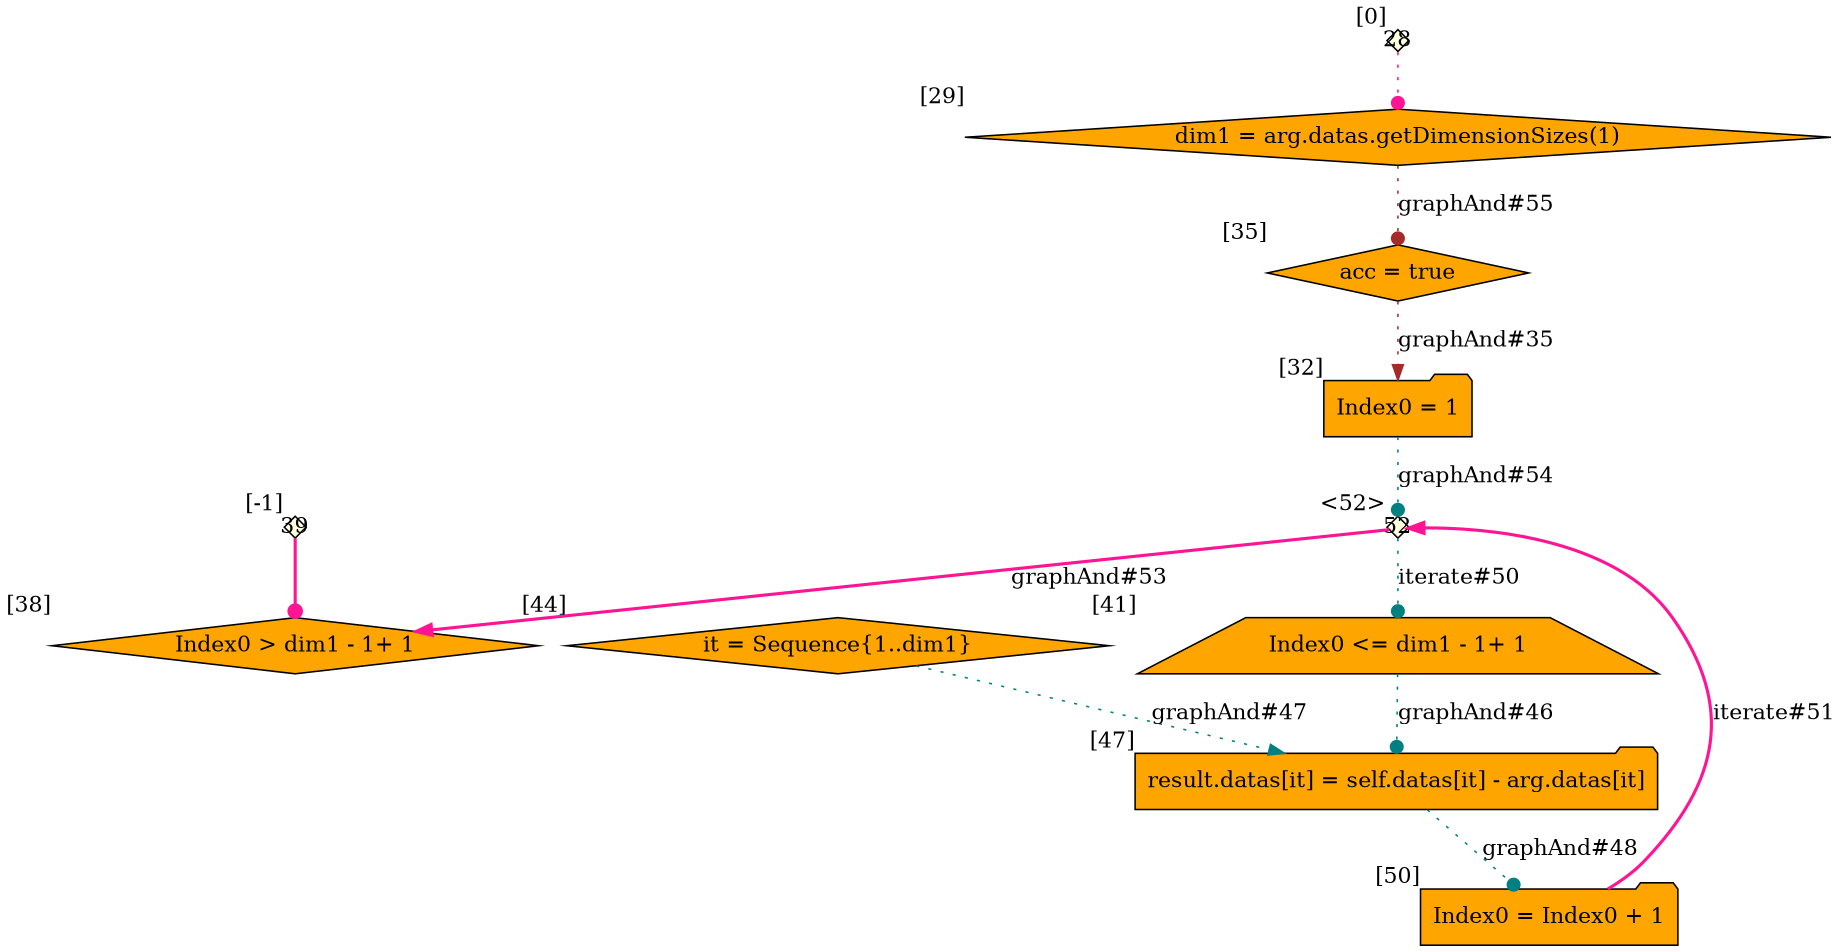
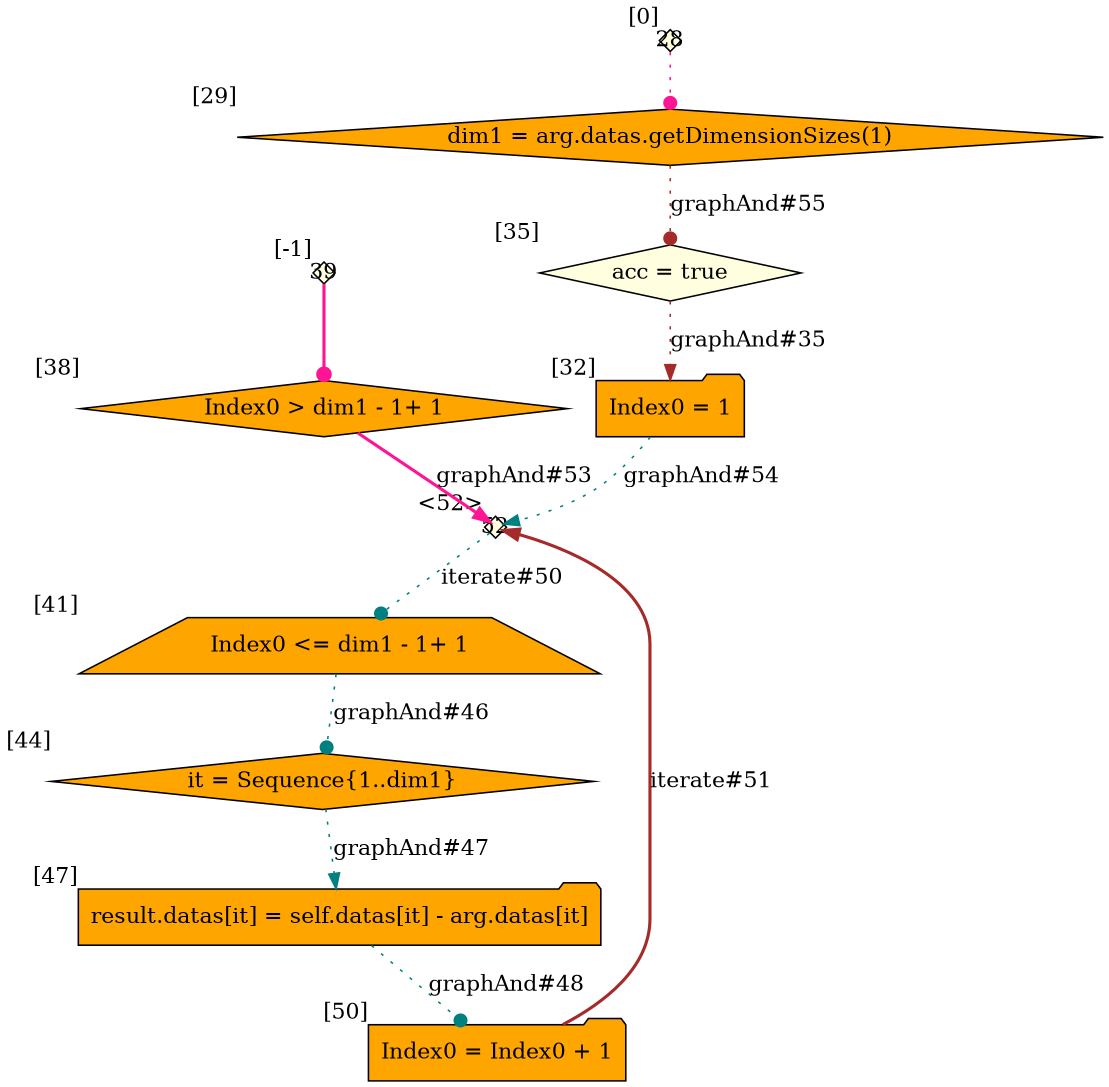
node "acc = true [35]": fillcolor orange -> lightyellow
edge "Index0 = 1 [32]" -> "52 <52>": arrowhead dot -> normal
edge "52 <52>" -> "Index0 > dim1 - 1+ 1 [38]": reversed
edge "Index0 = Index0 + 1 [50]" -> "52 <52>": color deeppink -> brown
edge "Index0 <= dim1 - 1+ 1 [41]" -> "result.datas[it] = self.datas[it] - arg.datas[it] [47]": now "Index0 <= dim1 - 1+ 1 [41]" -> "it = Sequence{1..dim1} [44]"
